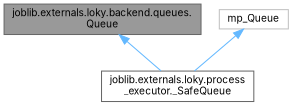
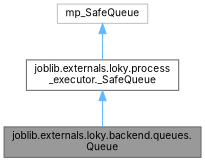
node "mp_Queue": label "mp_Queue" -> "mp_SafeQueue"
edge "joblib.externals.loky.process _executor._SafeQueue" -> "joblib.externals.loky.backend.queues. Queue": reversed
